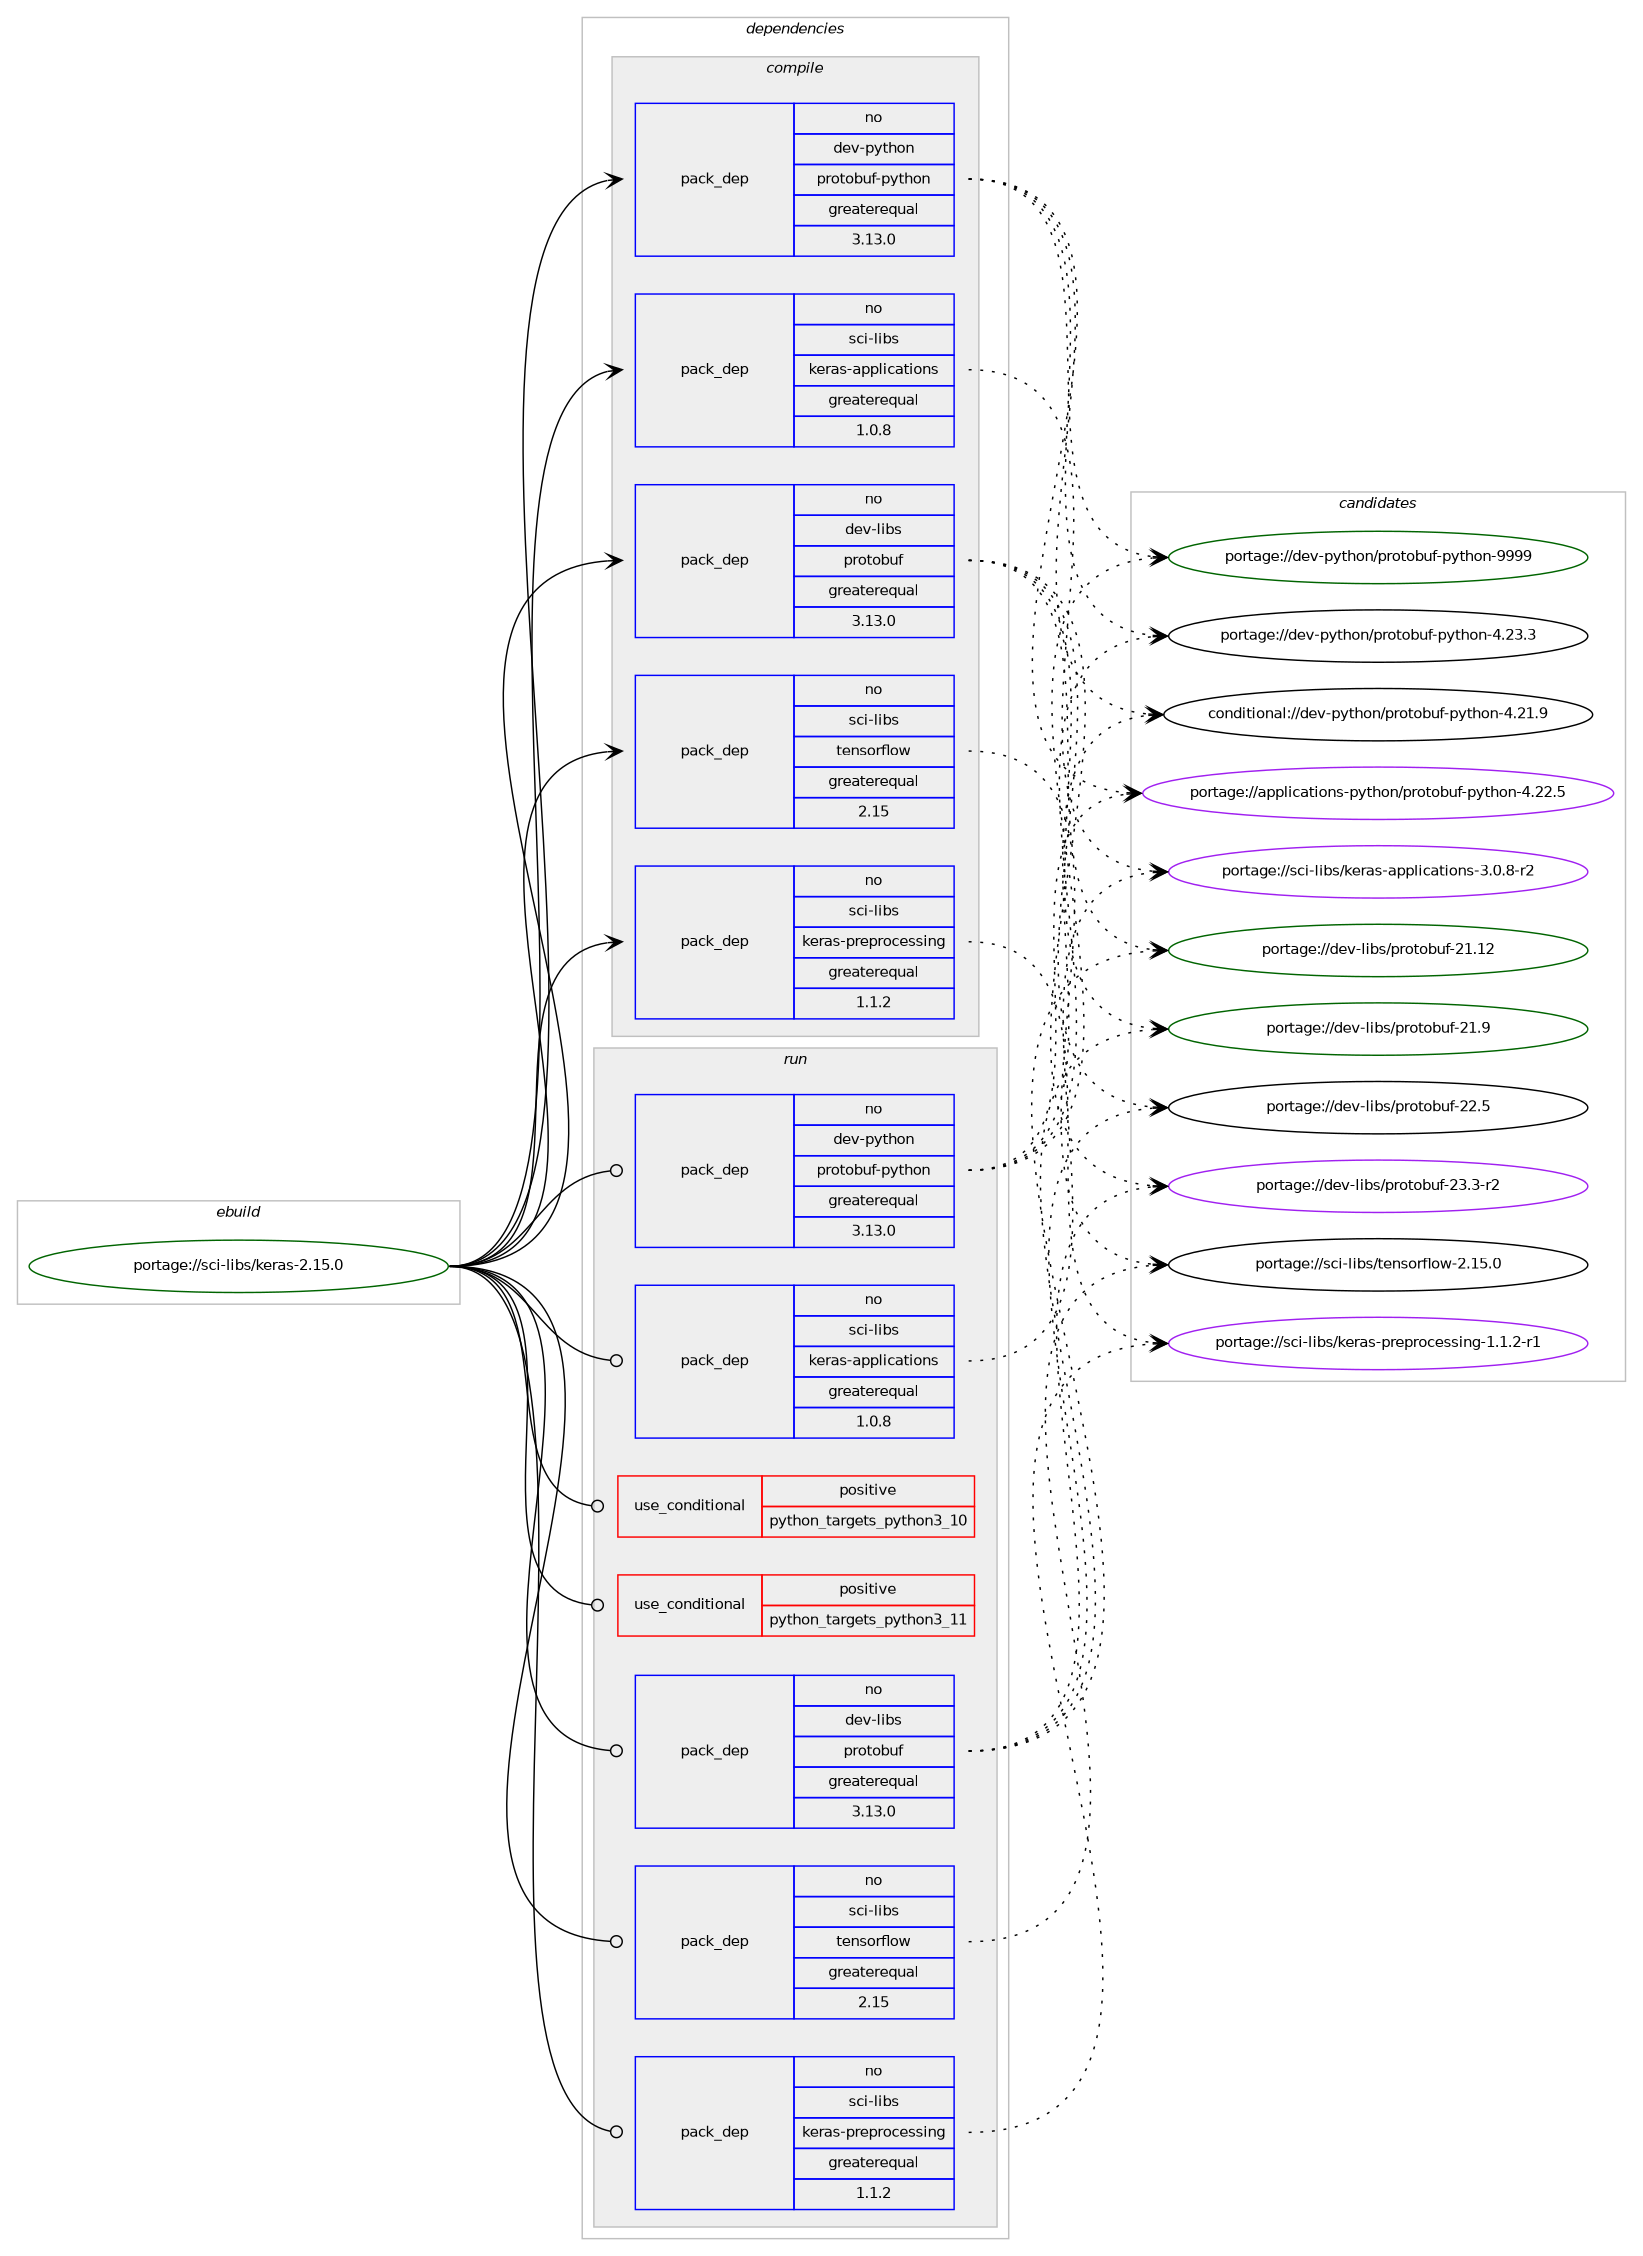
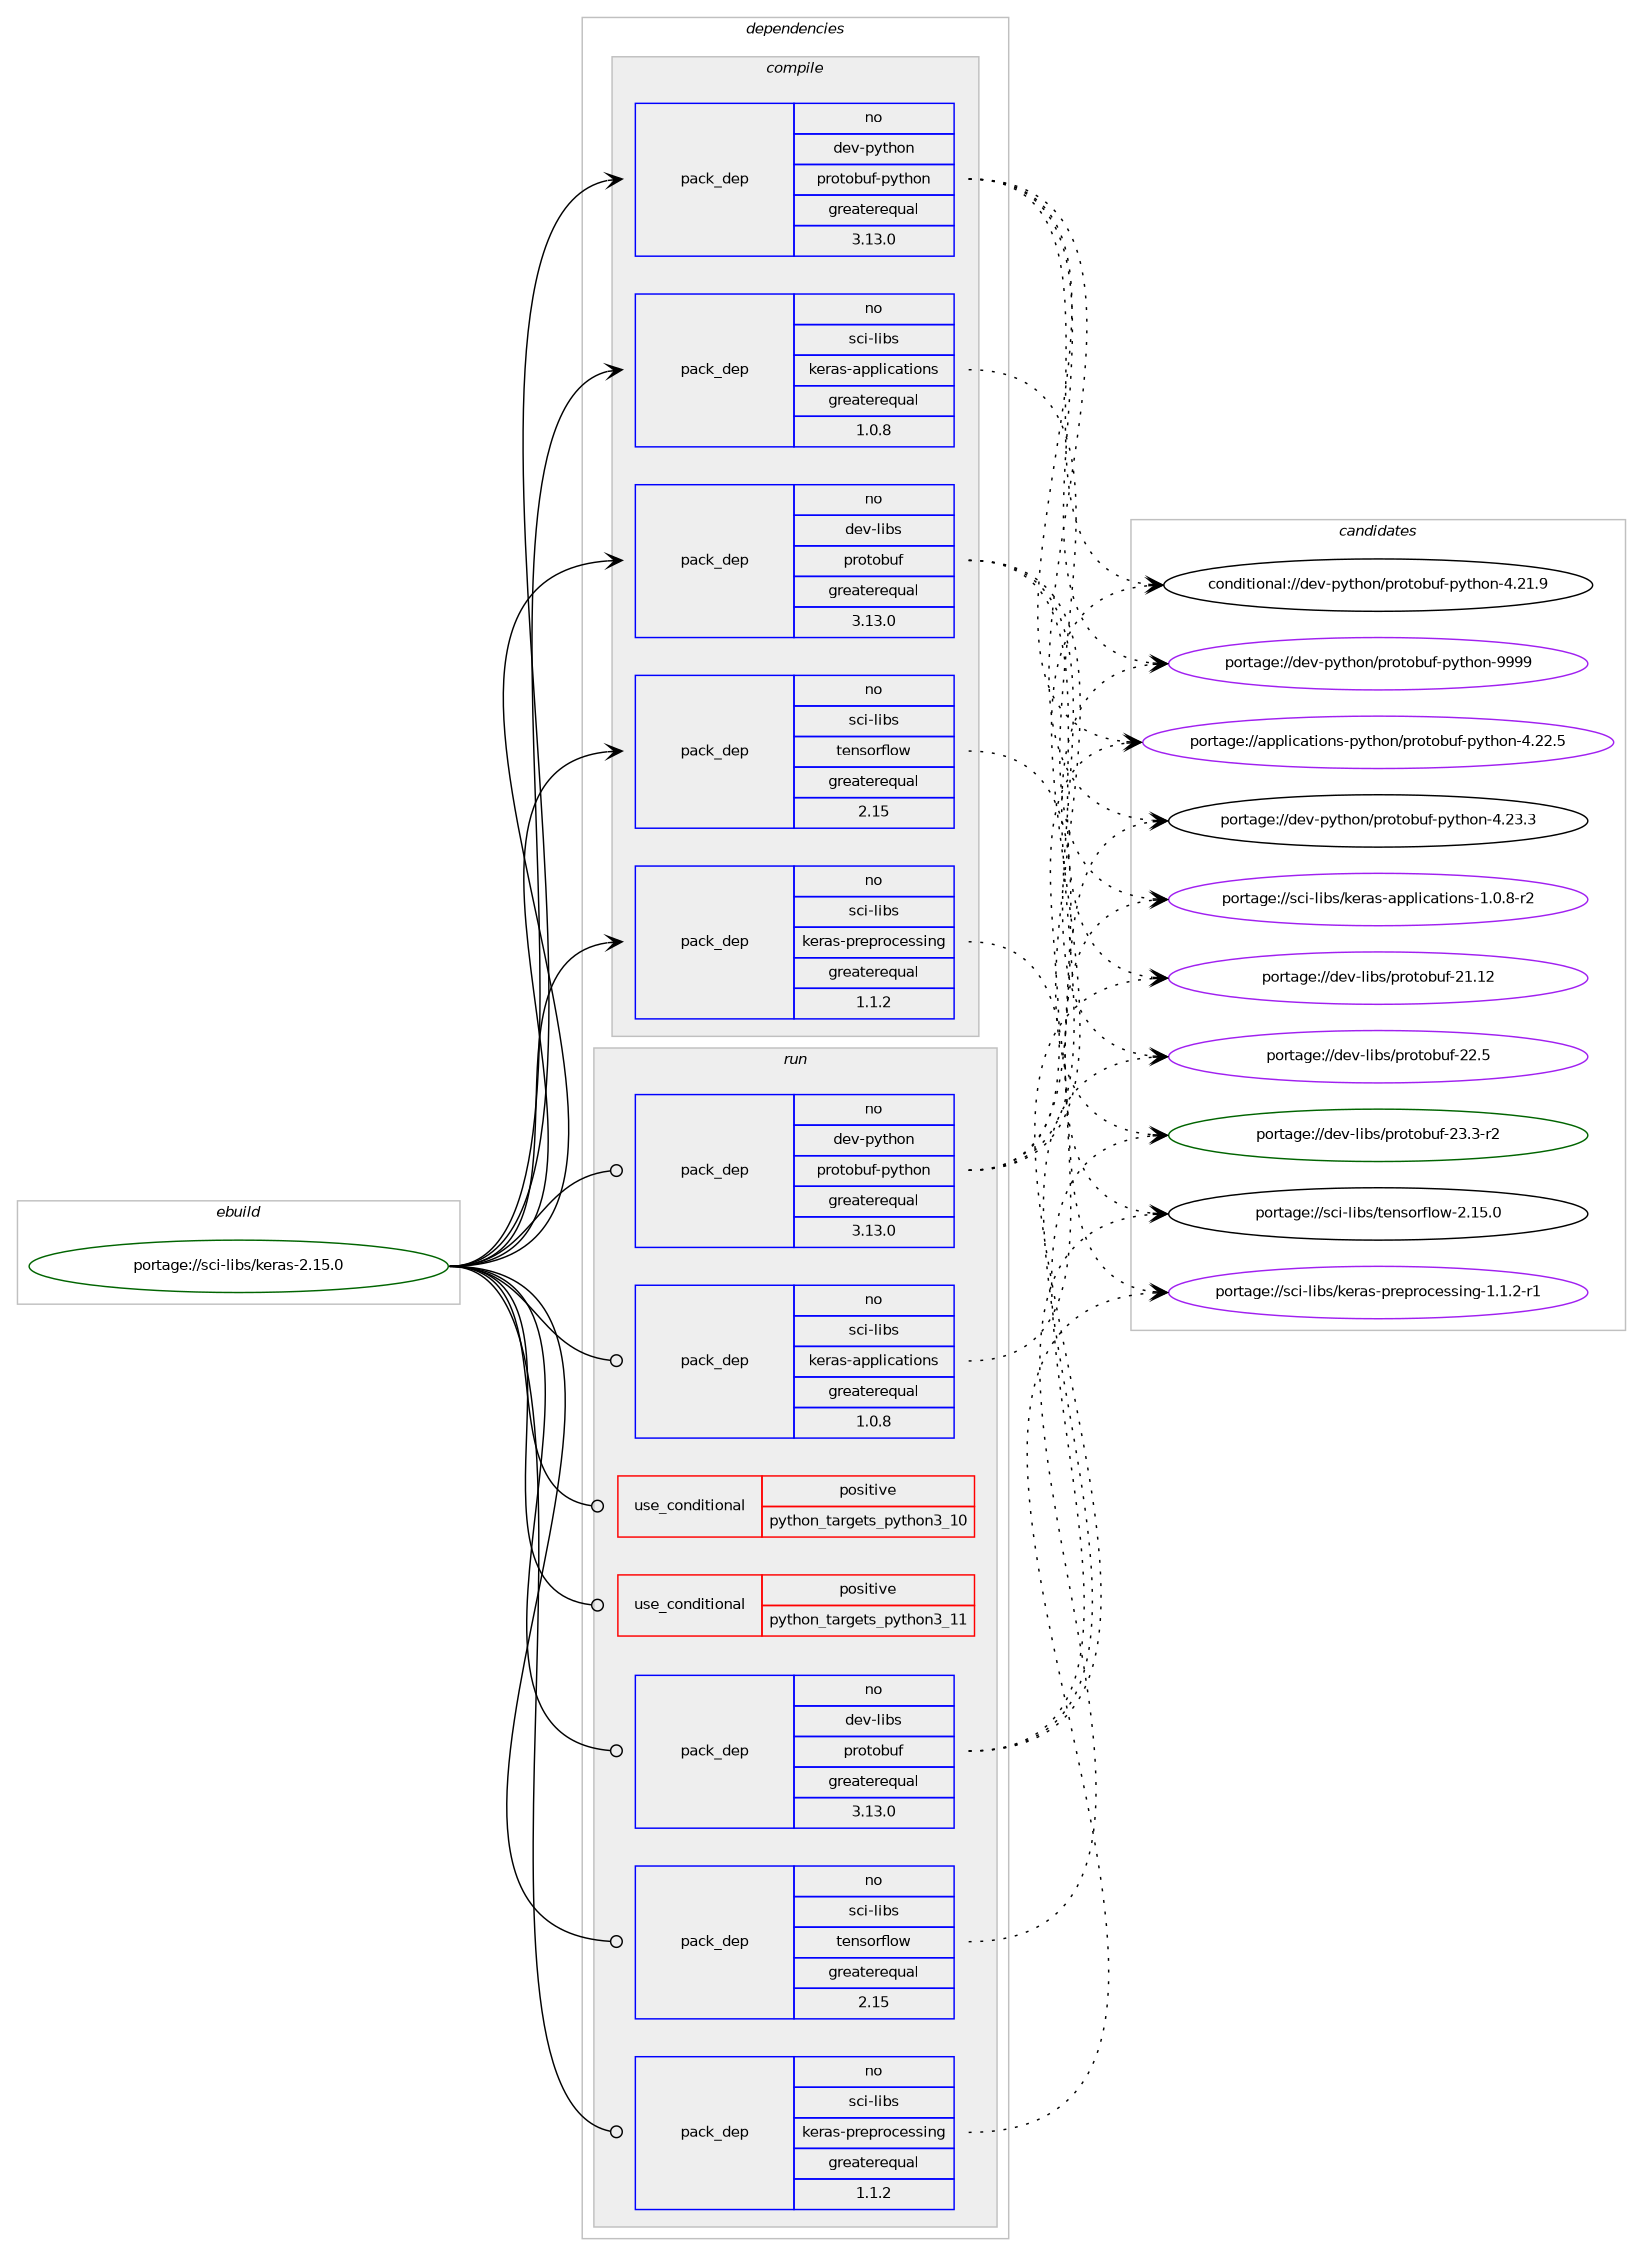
node "portage://dev-python/protobuf-python-9999": color darkgreen -> purple
node "portage://sci-libs/keras-applications-3.0.8-r2": label "portage://sci-libs/keras-applications-3.0.8-r2" -> "portage://sci-libs/keras-applications-1.0.8-r2"
node "portage://dev-libs/protobuf-21.12": color darkgreen -> purple
node "portage://dev-libs/protobuf-21.9": removed
node "portage://dev-libs/protobuf-22.5": color black -> purple
node "portage://dev-libs/protobuf-23.3-r2": color purple -> darkgreen
